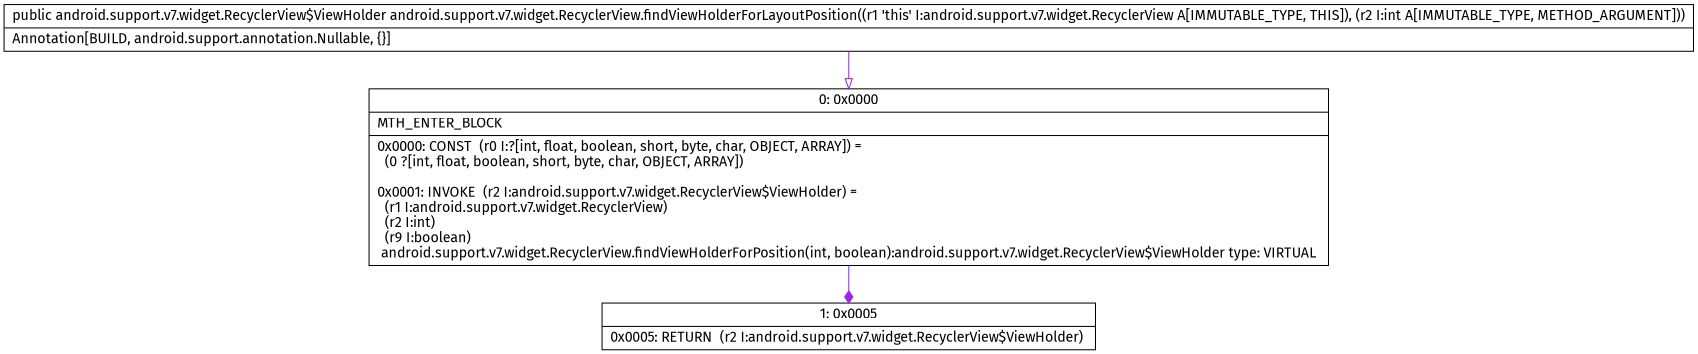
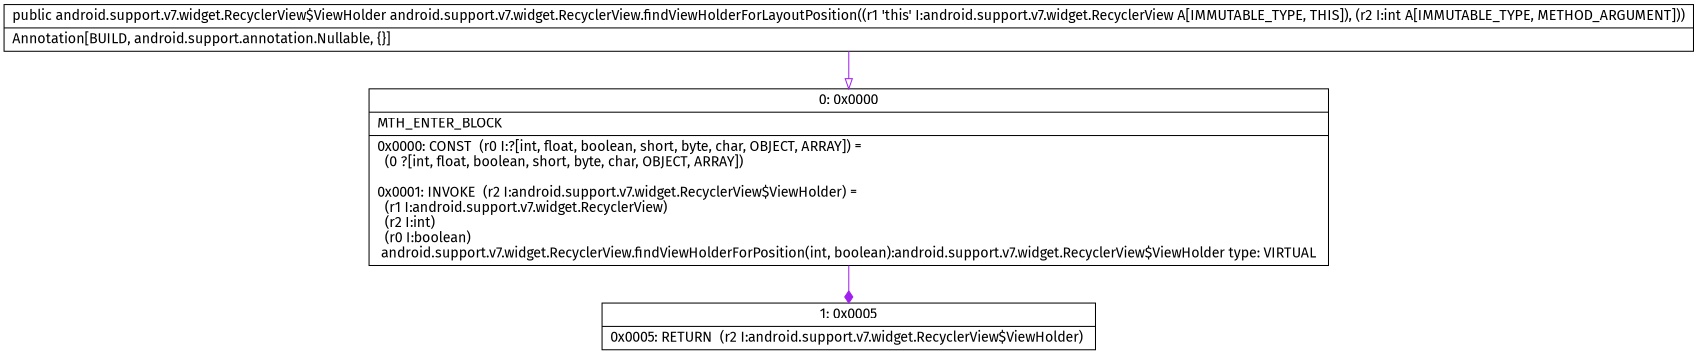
node "0: 0x0000": text "(r9 I:boolean)" -> "(r0 I:boolean)"
